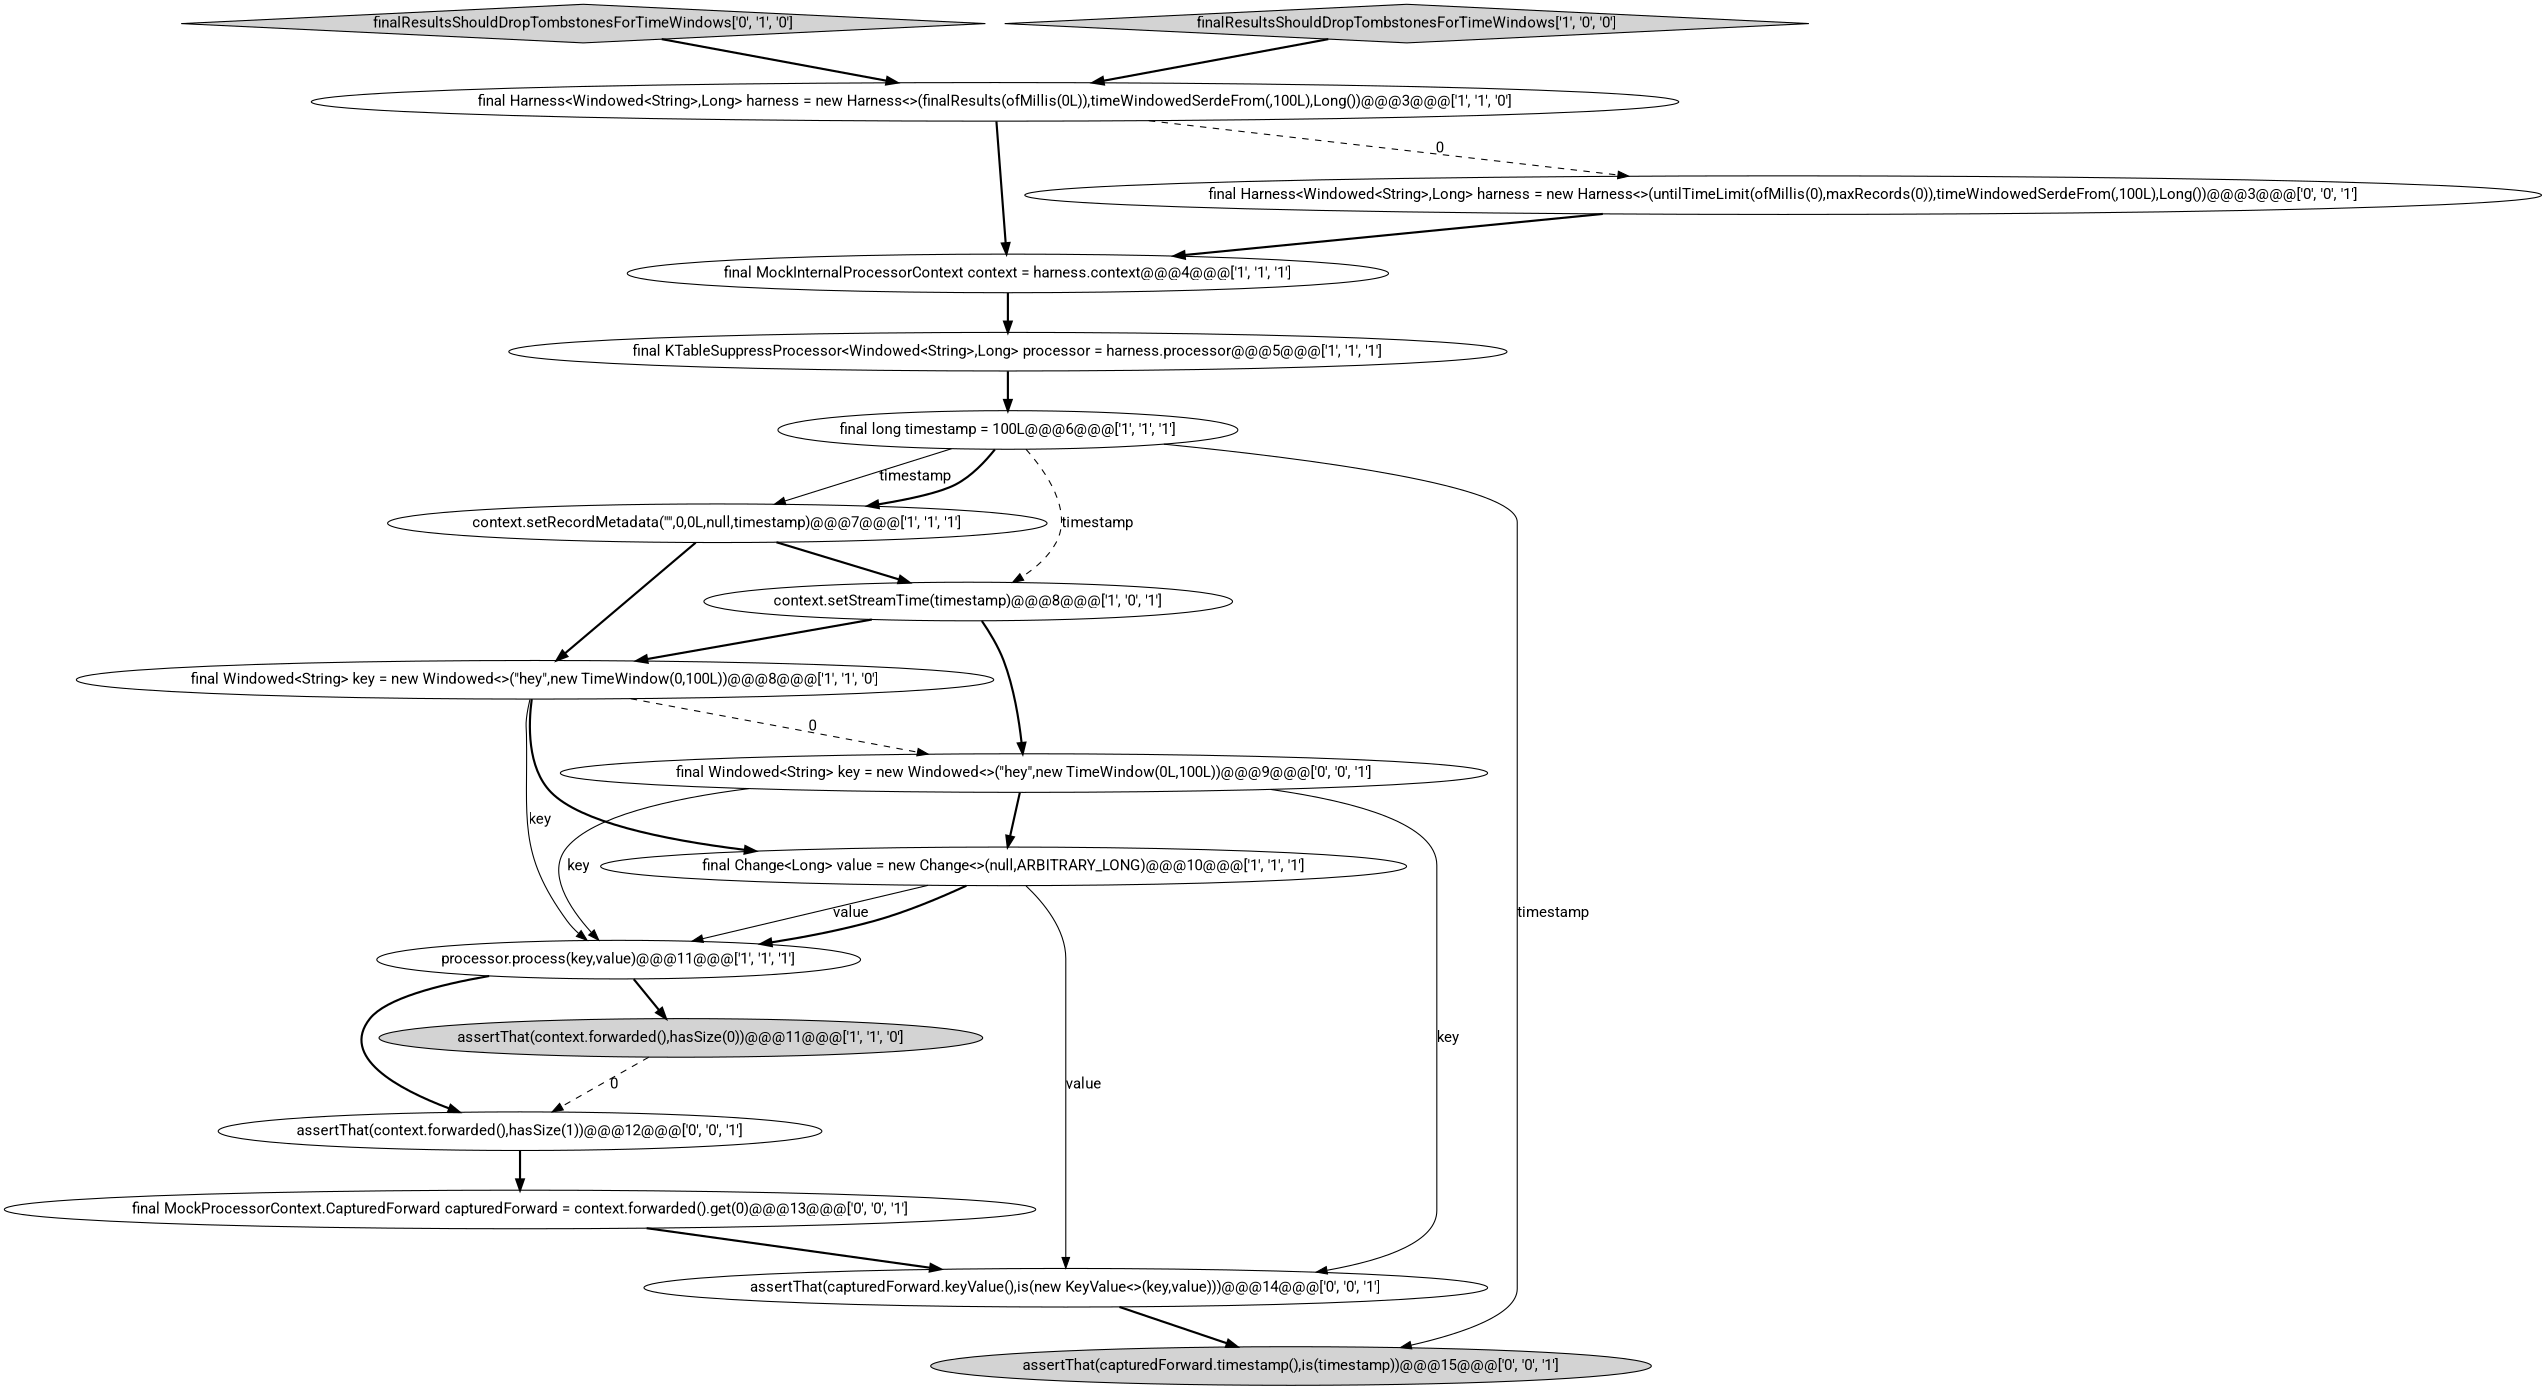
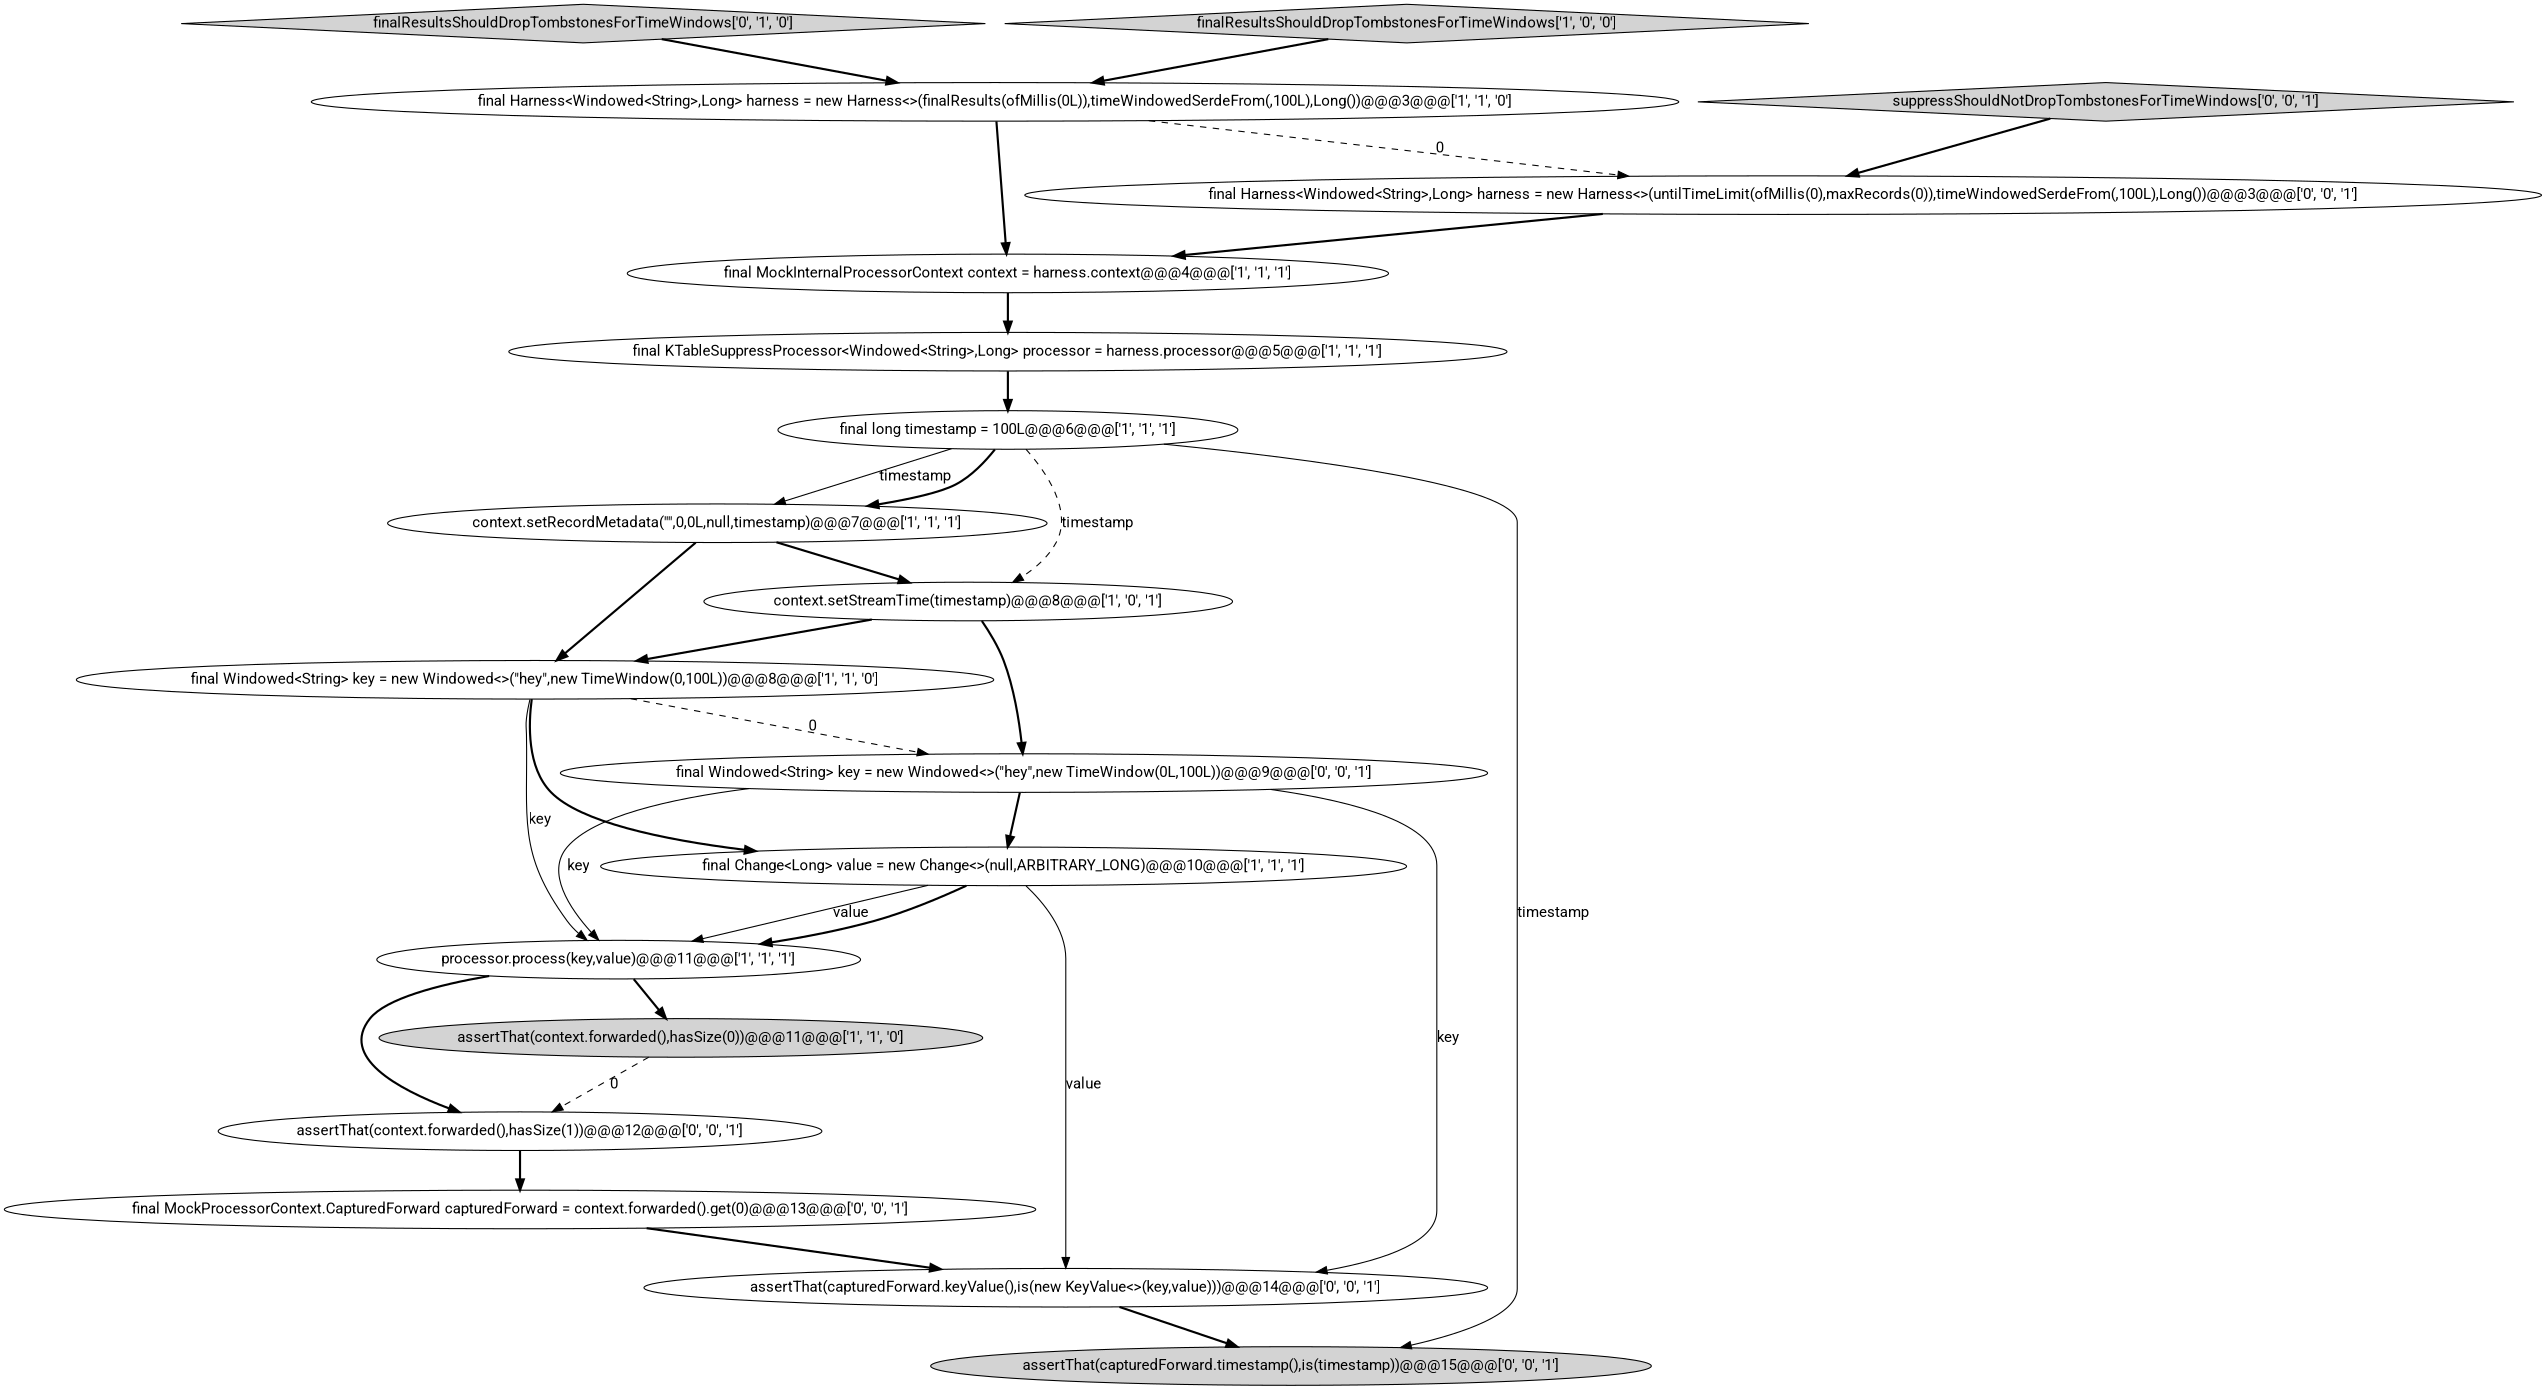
node "suppressShouldNotDropTombstonesForTimeWindows['0', '0', '1']": added
